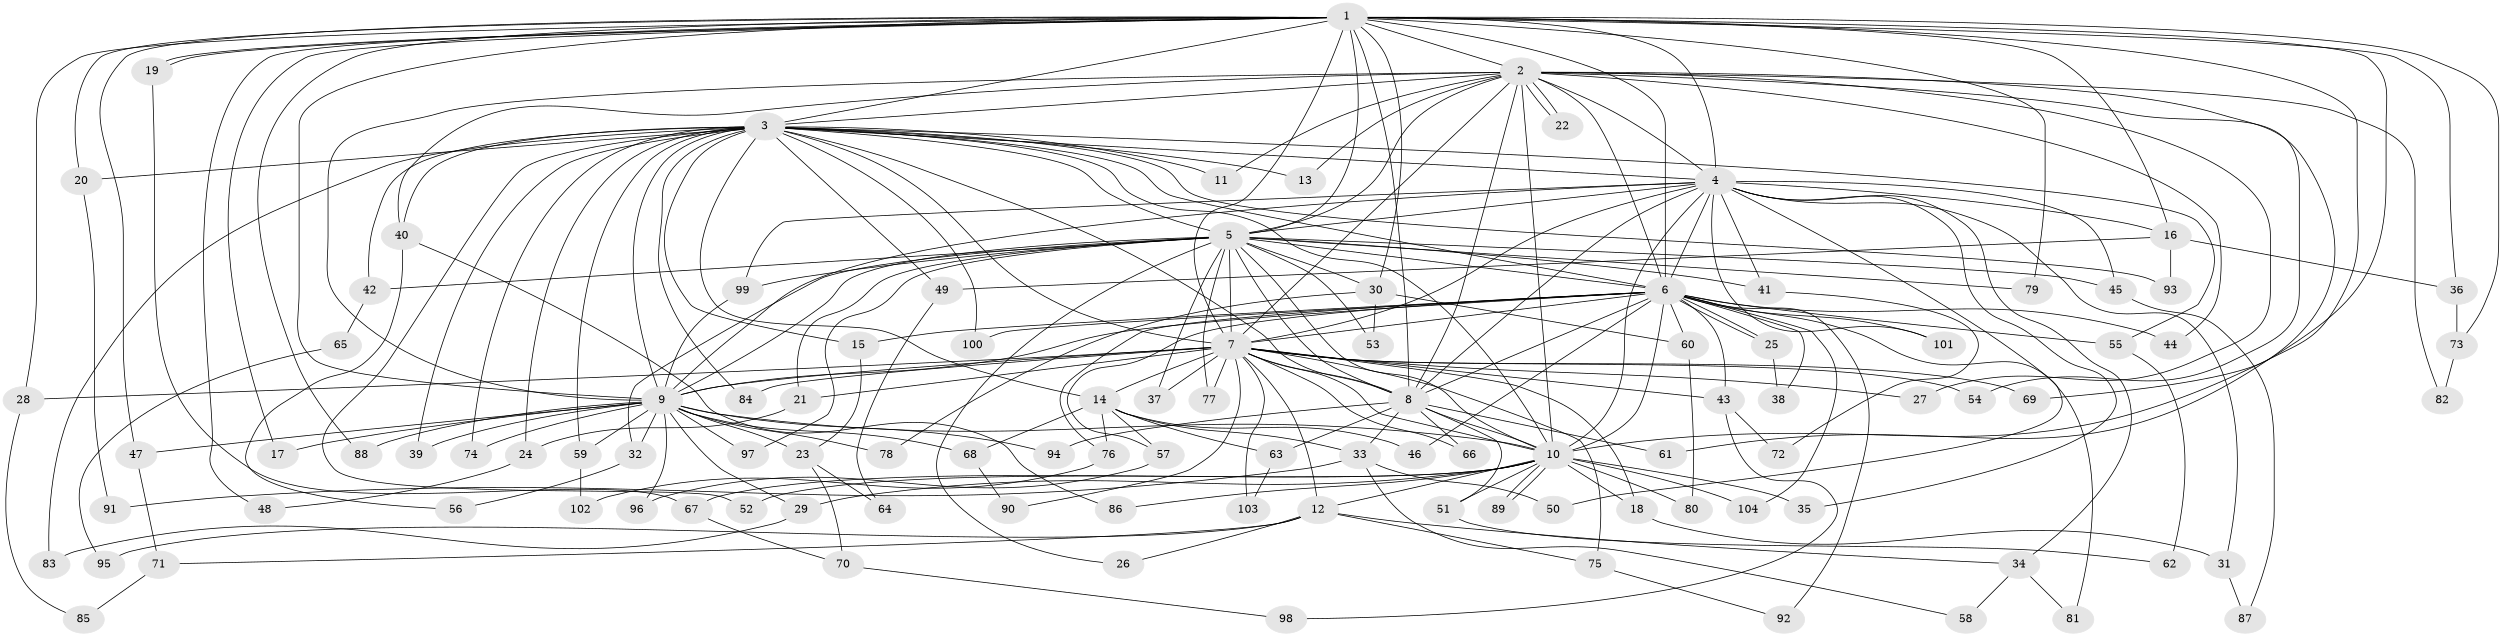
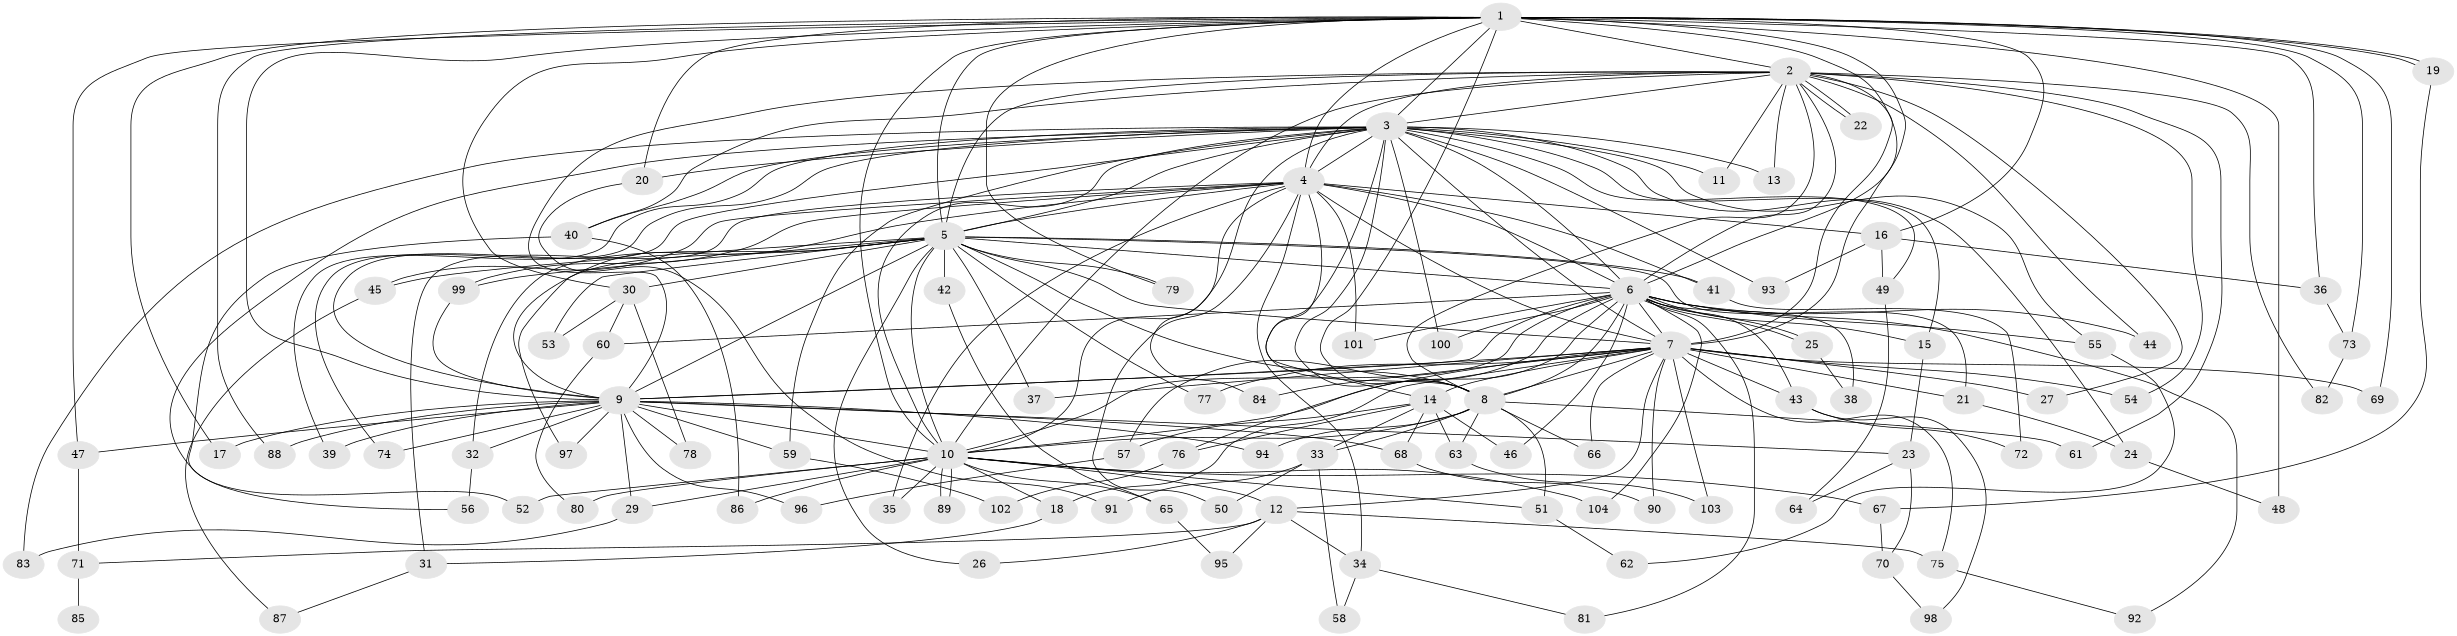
edge "3" -- "42": removed
node "28": removed
edge "10" -- "65": added
